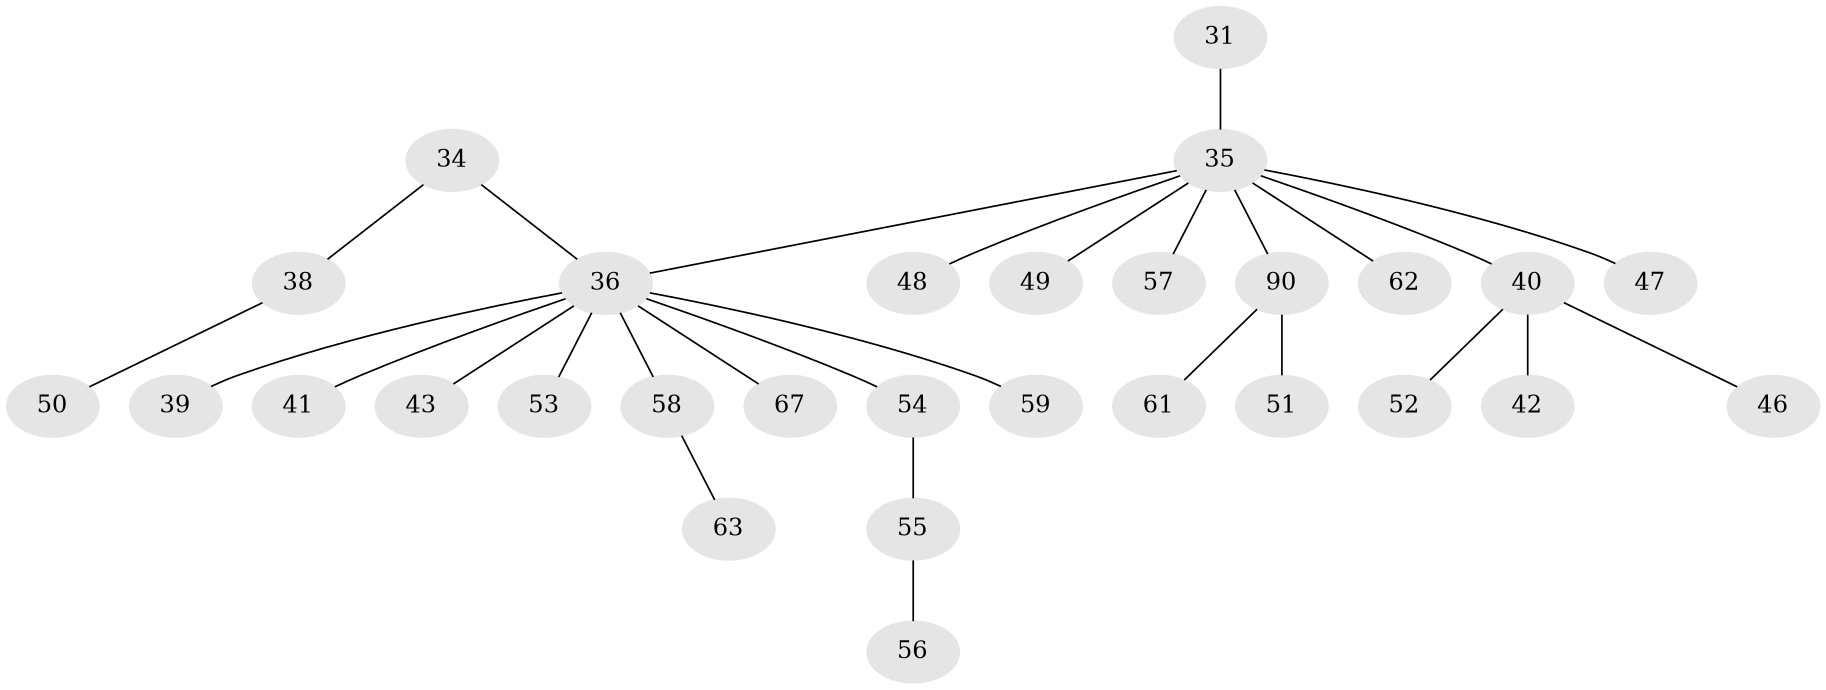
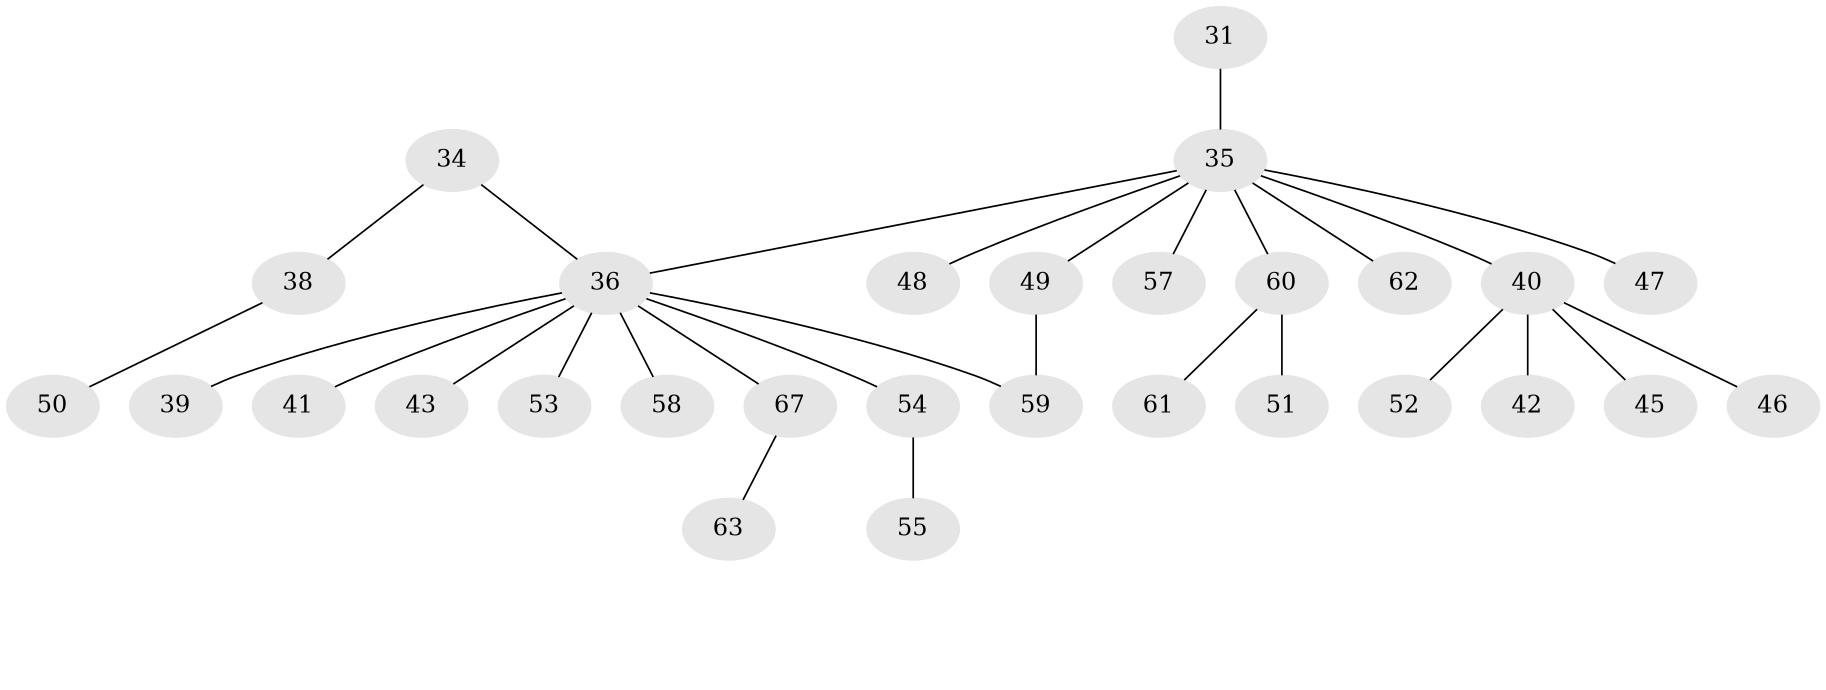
node "90": label "90" -> "60"
edge "49" -- "59": added
node "45": added
edge "58" -- "63": now "67" -- "63"
node "56": removed
